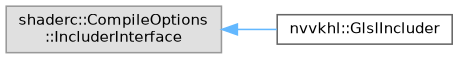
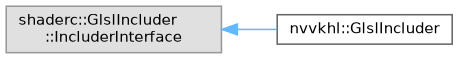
node "shaderc::CompileOptions ::IncluderInterface": label "shaderc::CompileOptions ::IncluderInterface" -> "shaderc::GlslIncluder ::IncluderInterface"
